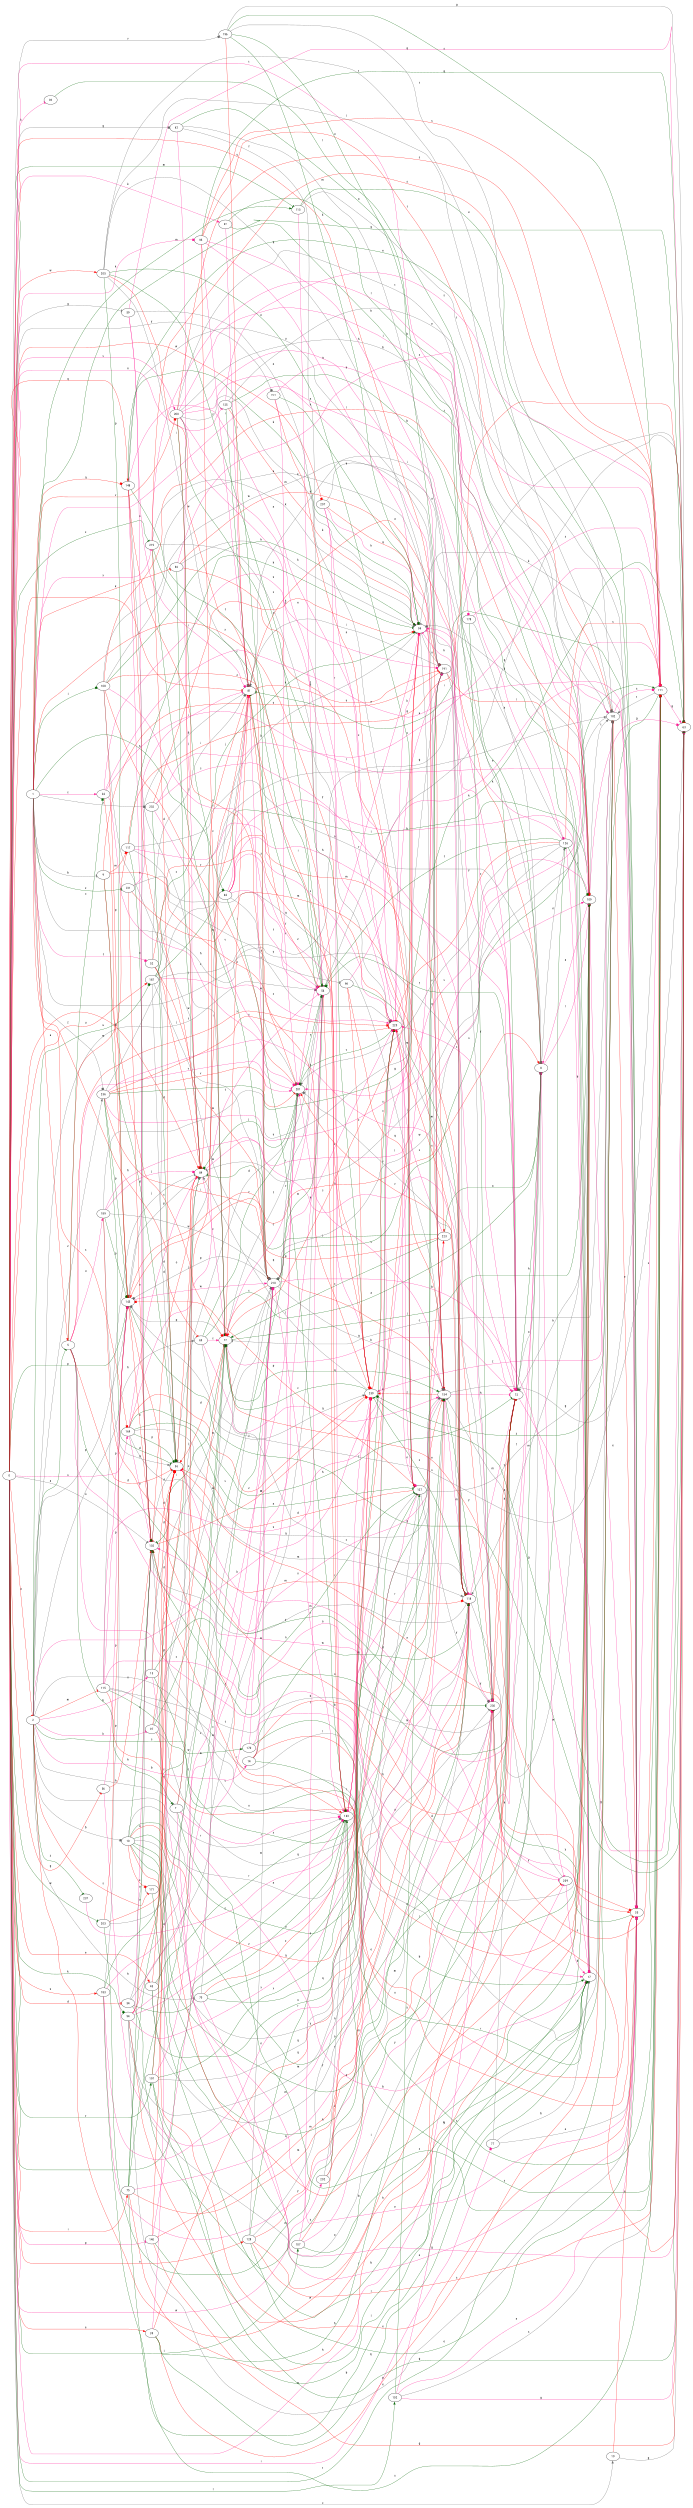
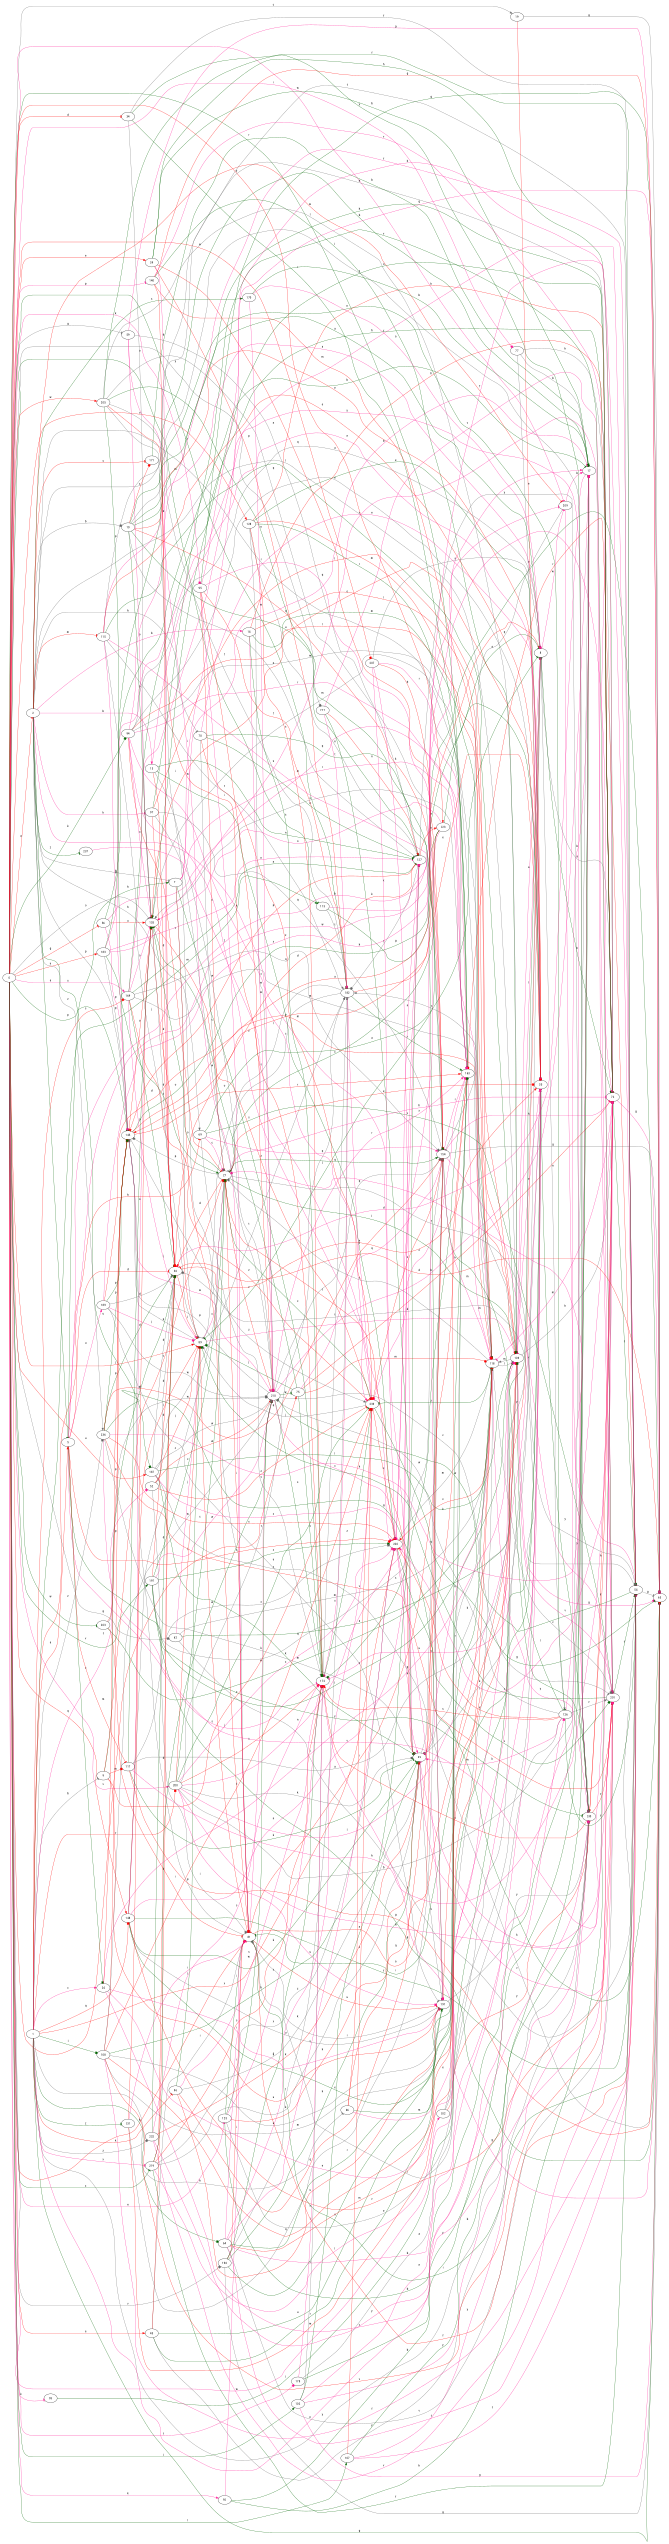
edge "66" -> "154": arrowhead normal -> box
edge "75" -> "210": reversed
edge "10" -> "72": now "56" -> "72"
